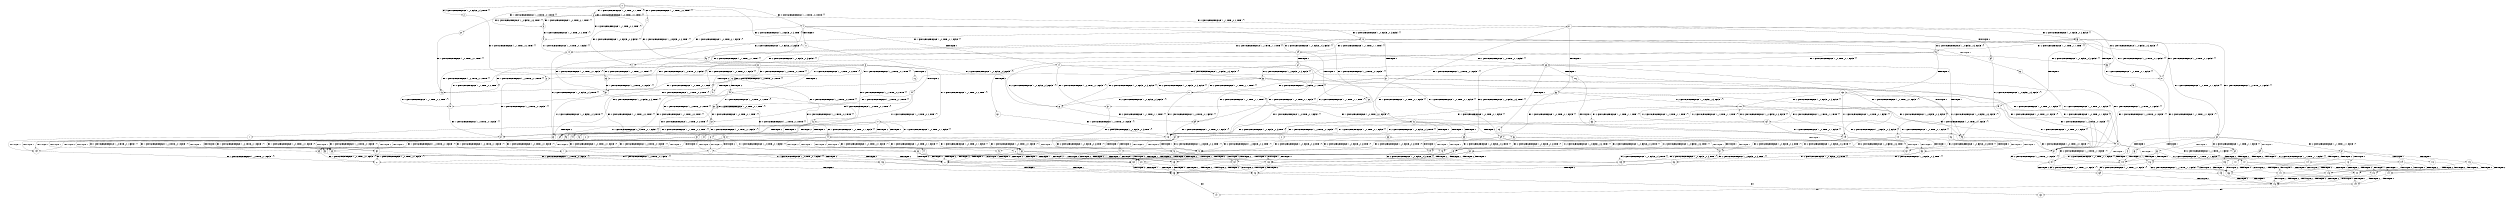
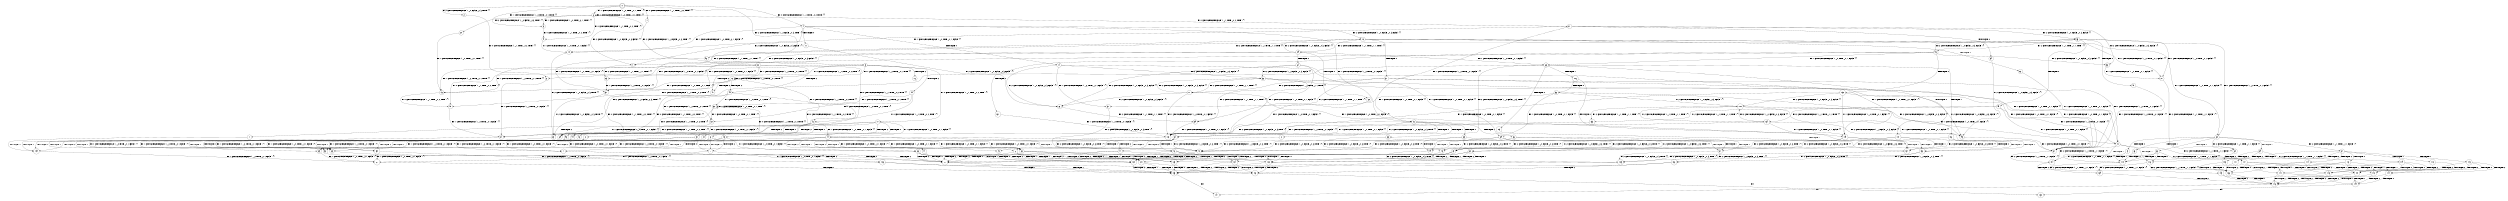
edge "21" -> "56": now "106" -> "56"
